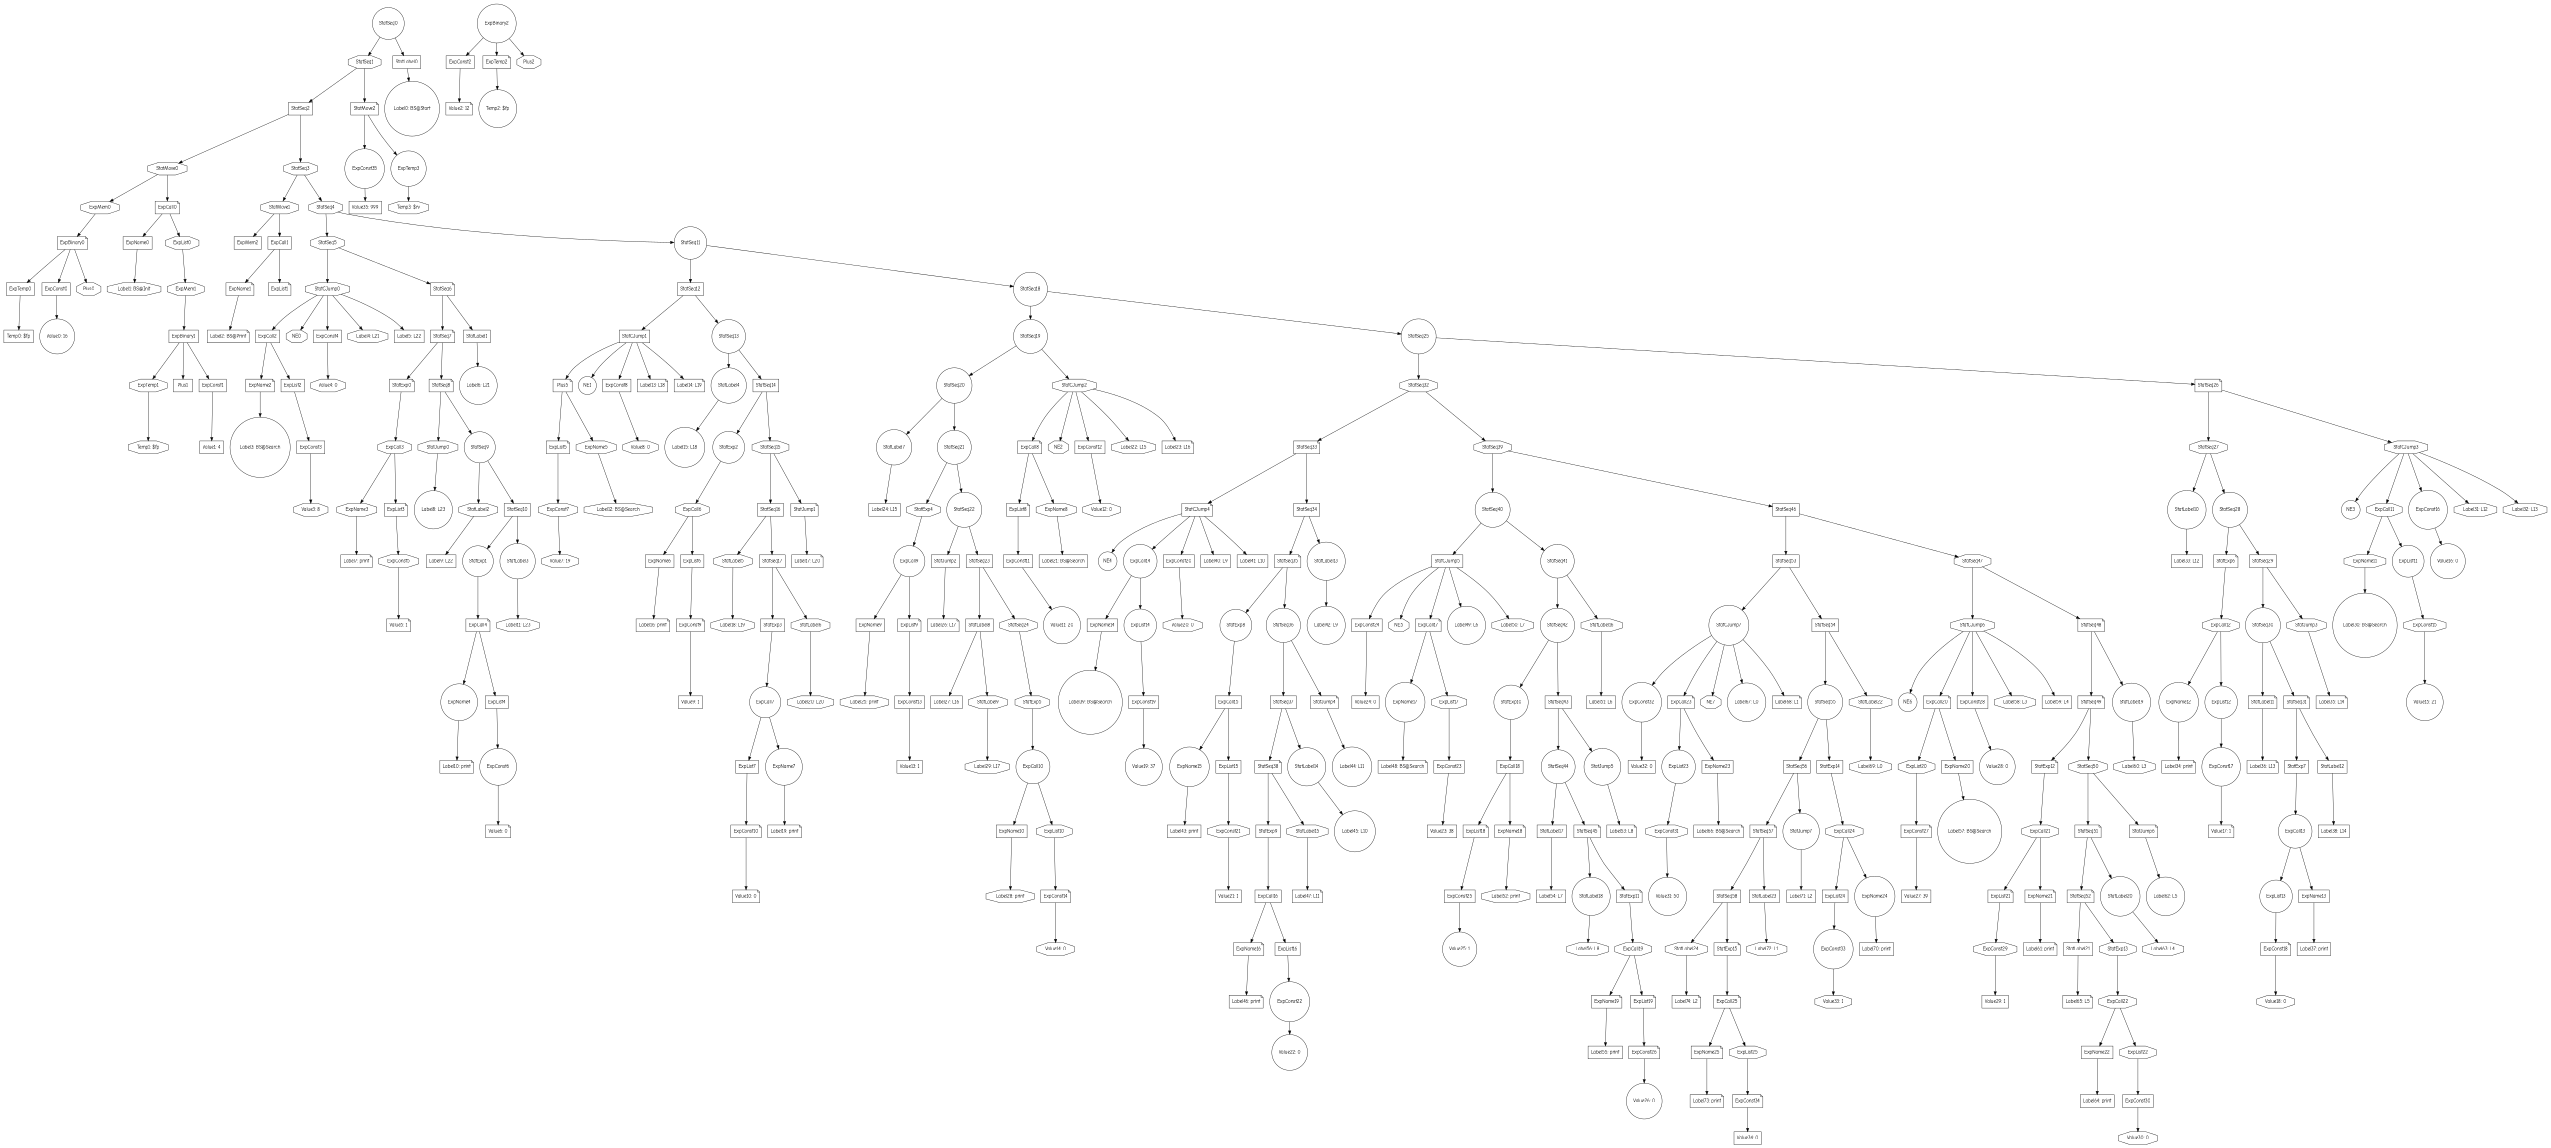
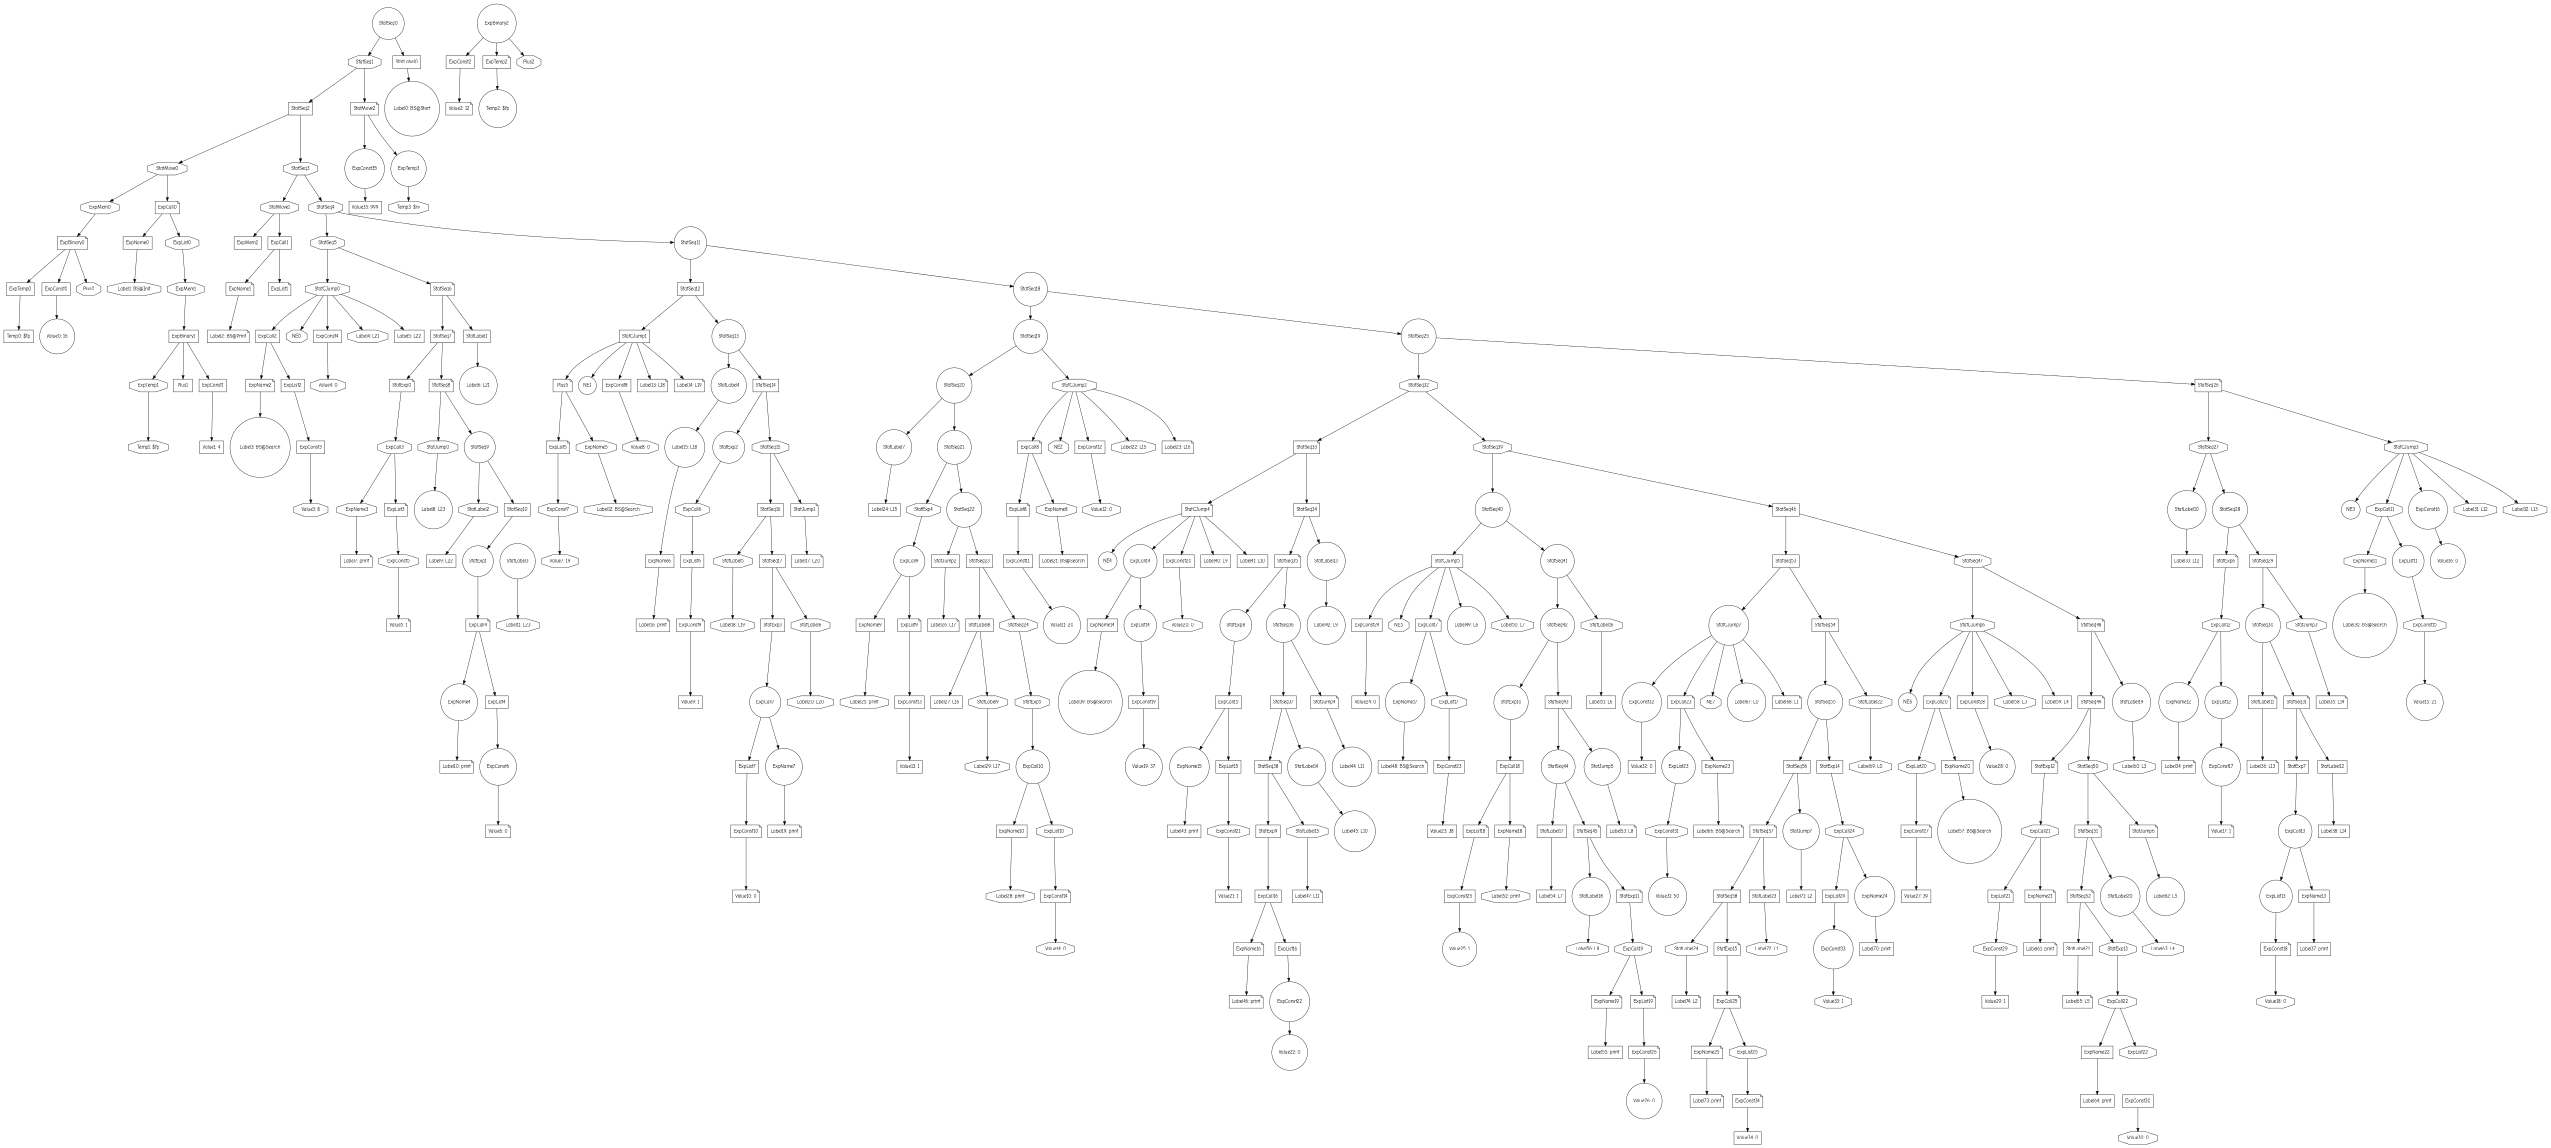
edge "StatSeq10" -> "StatLabel3": removed
edge "ExpCall6" -> "ExpName6": now "Label15: L18" -> "ExpName6"
edge "ExpList22" -> "ExpConst30": removed
